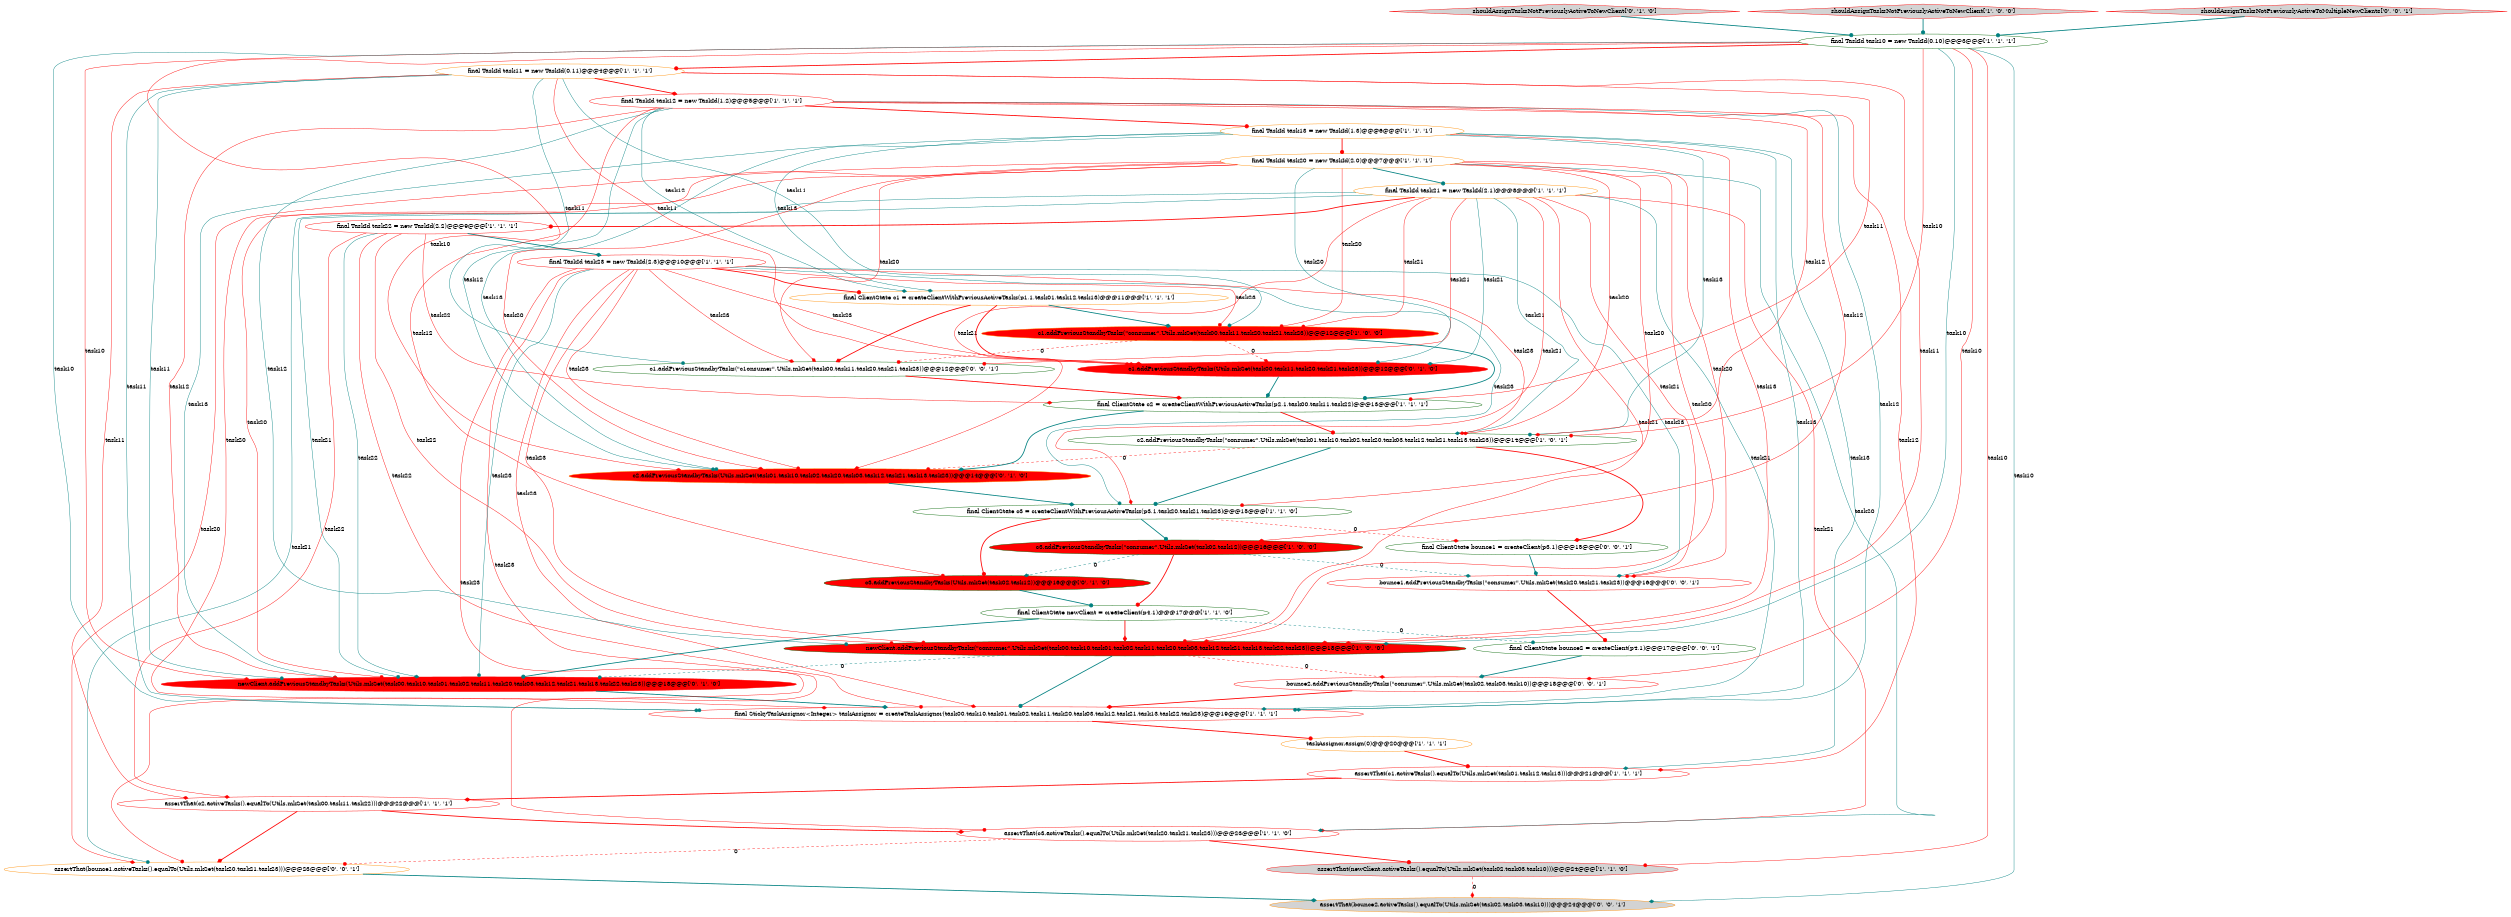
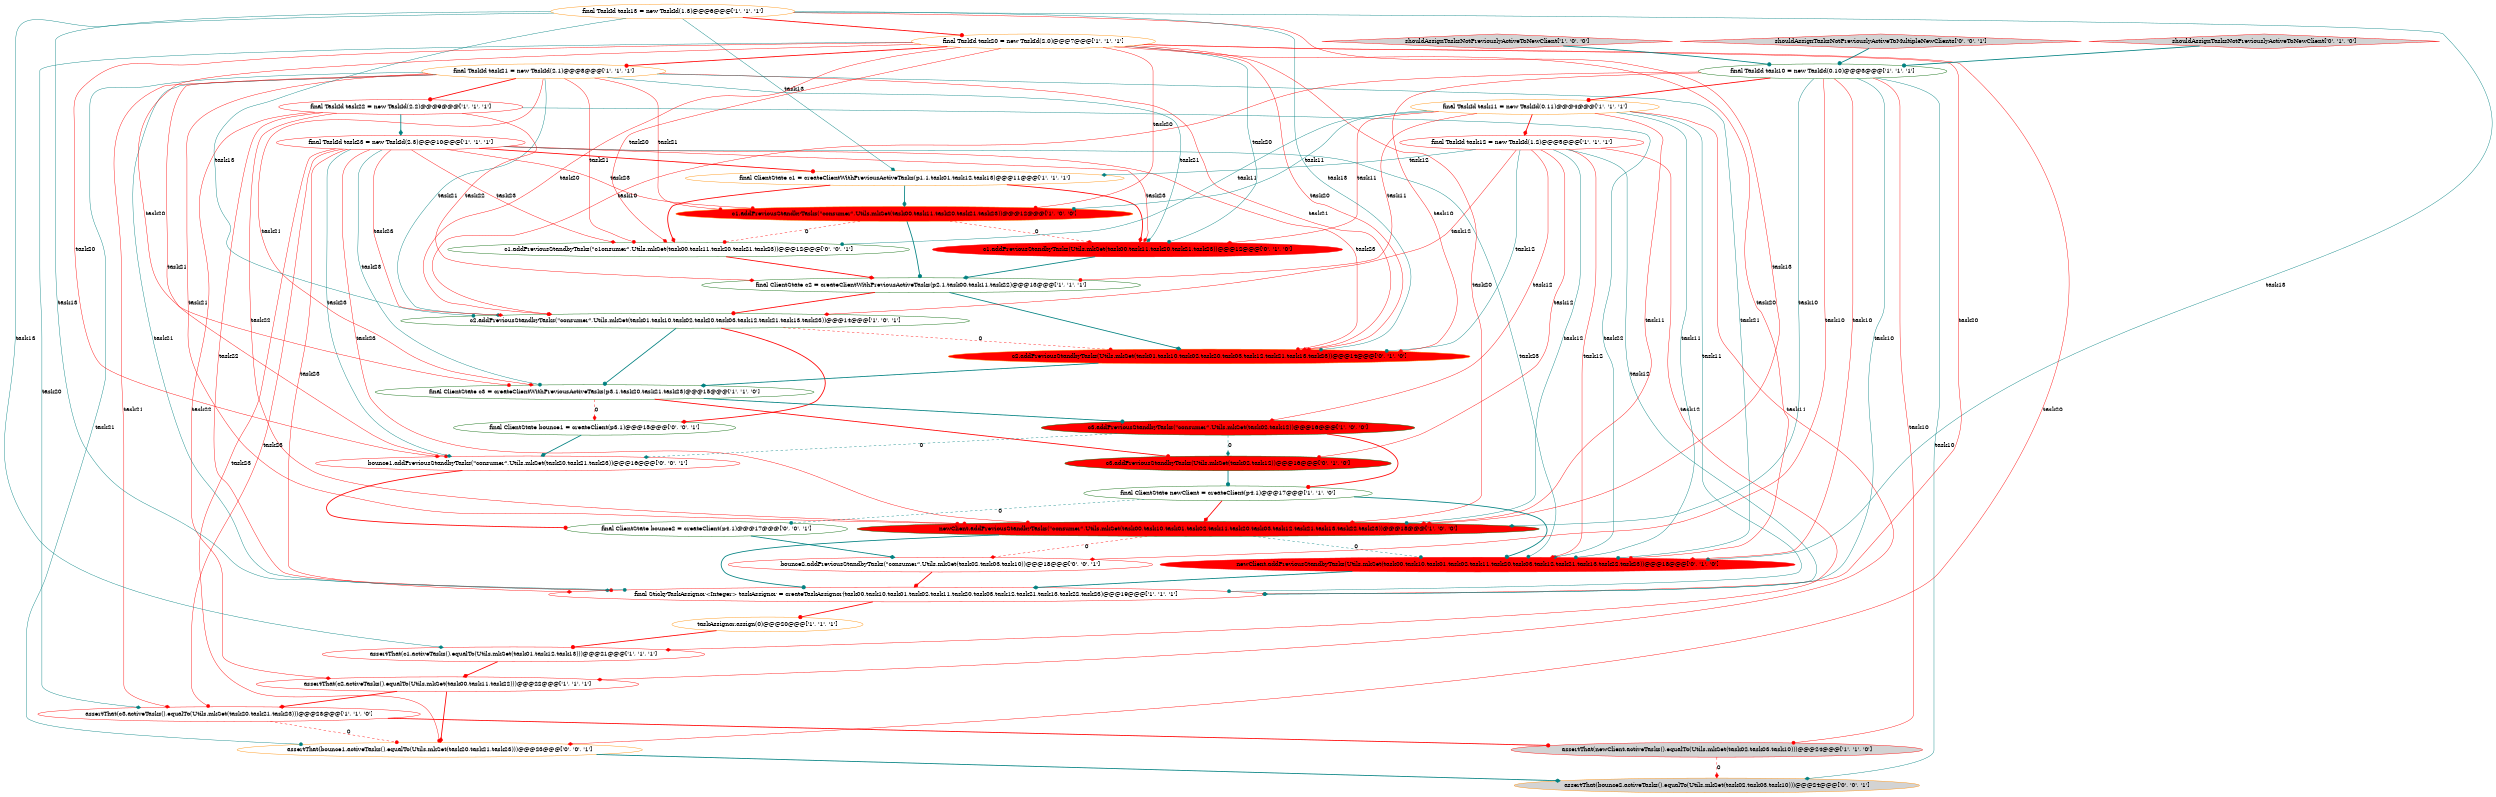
edge "final TaskId task12 = new TaskId(1,2)@@@5@@@['1', '1', '1']" -> "final TaskId task13 = new TaskId(1,3)@@@6@@@['1', '1', '1']": removed
edge "final TaskId task20 = new TaskId(2,0)@@@7@@@['1', '1', '1']" -> "final TaskId task21 = new TaskId(2,1)@@@8@@@['1', '1', '1']": color teal -> red
